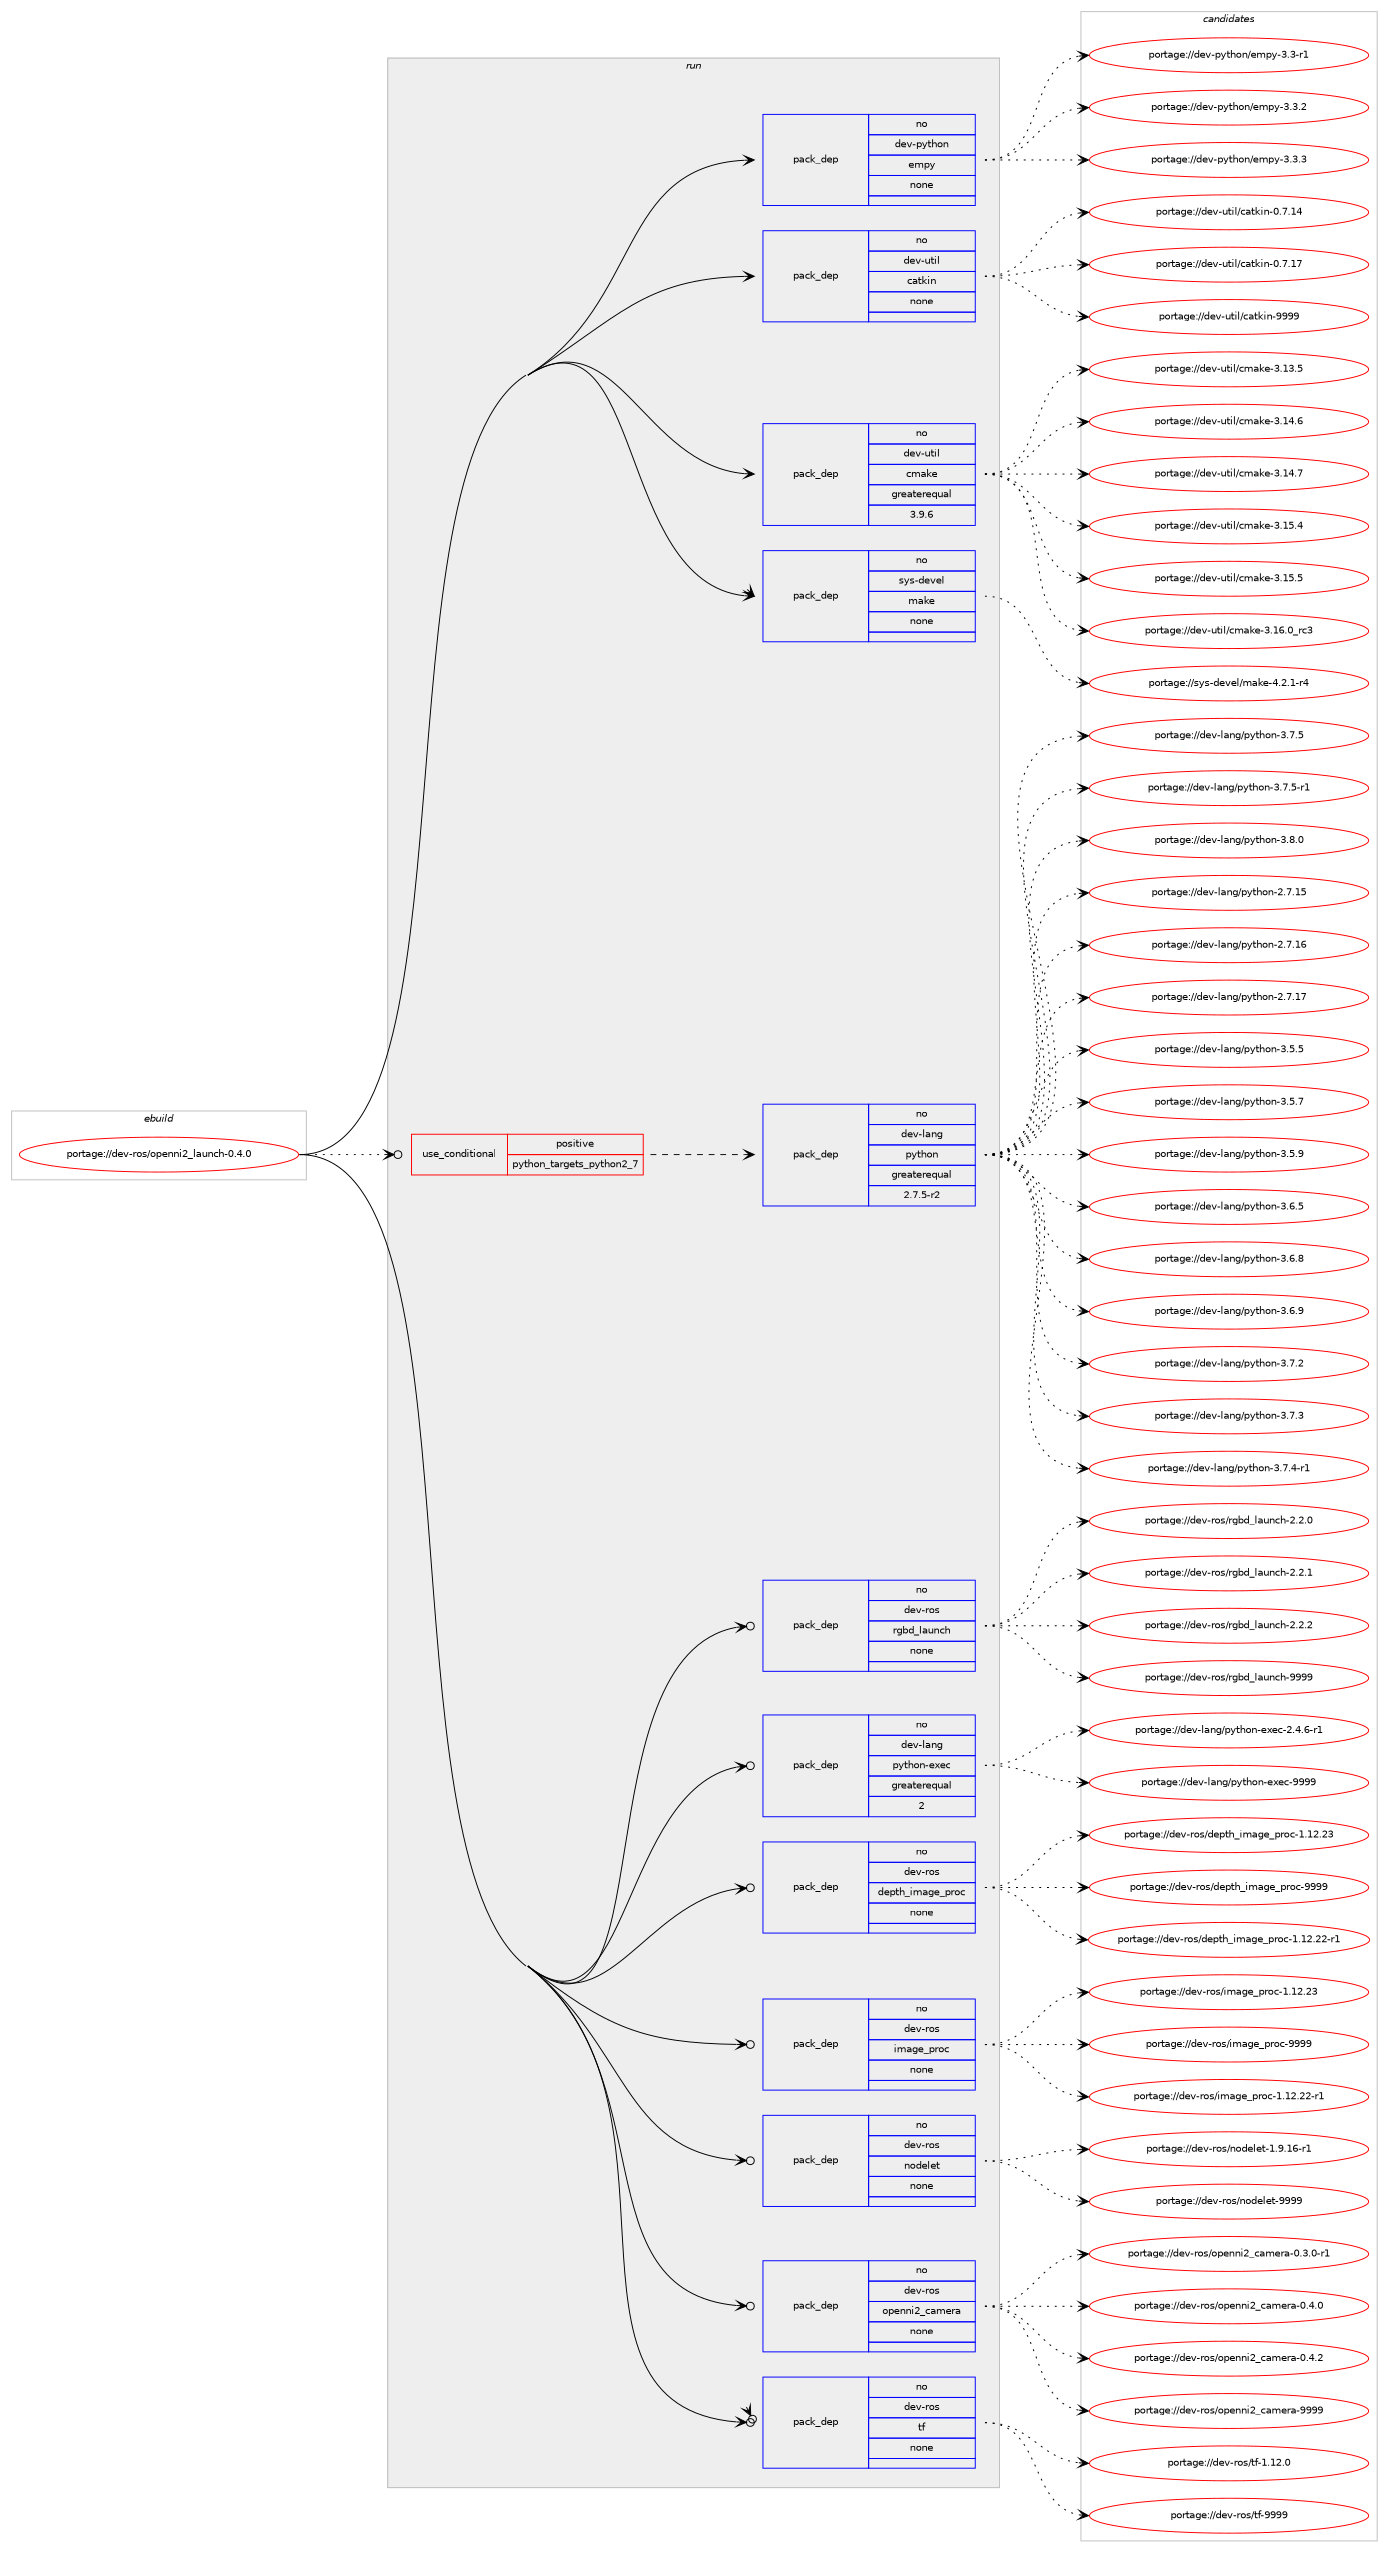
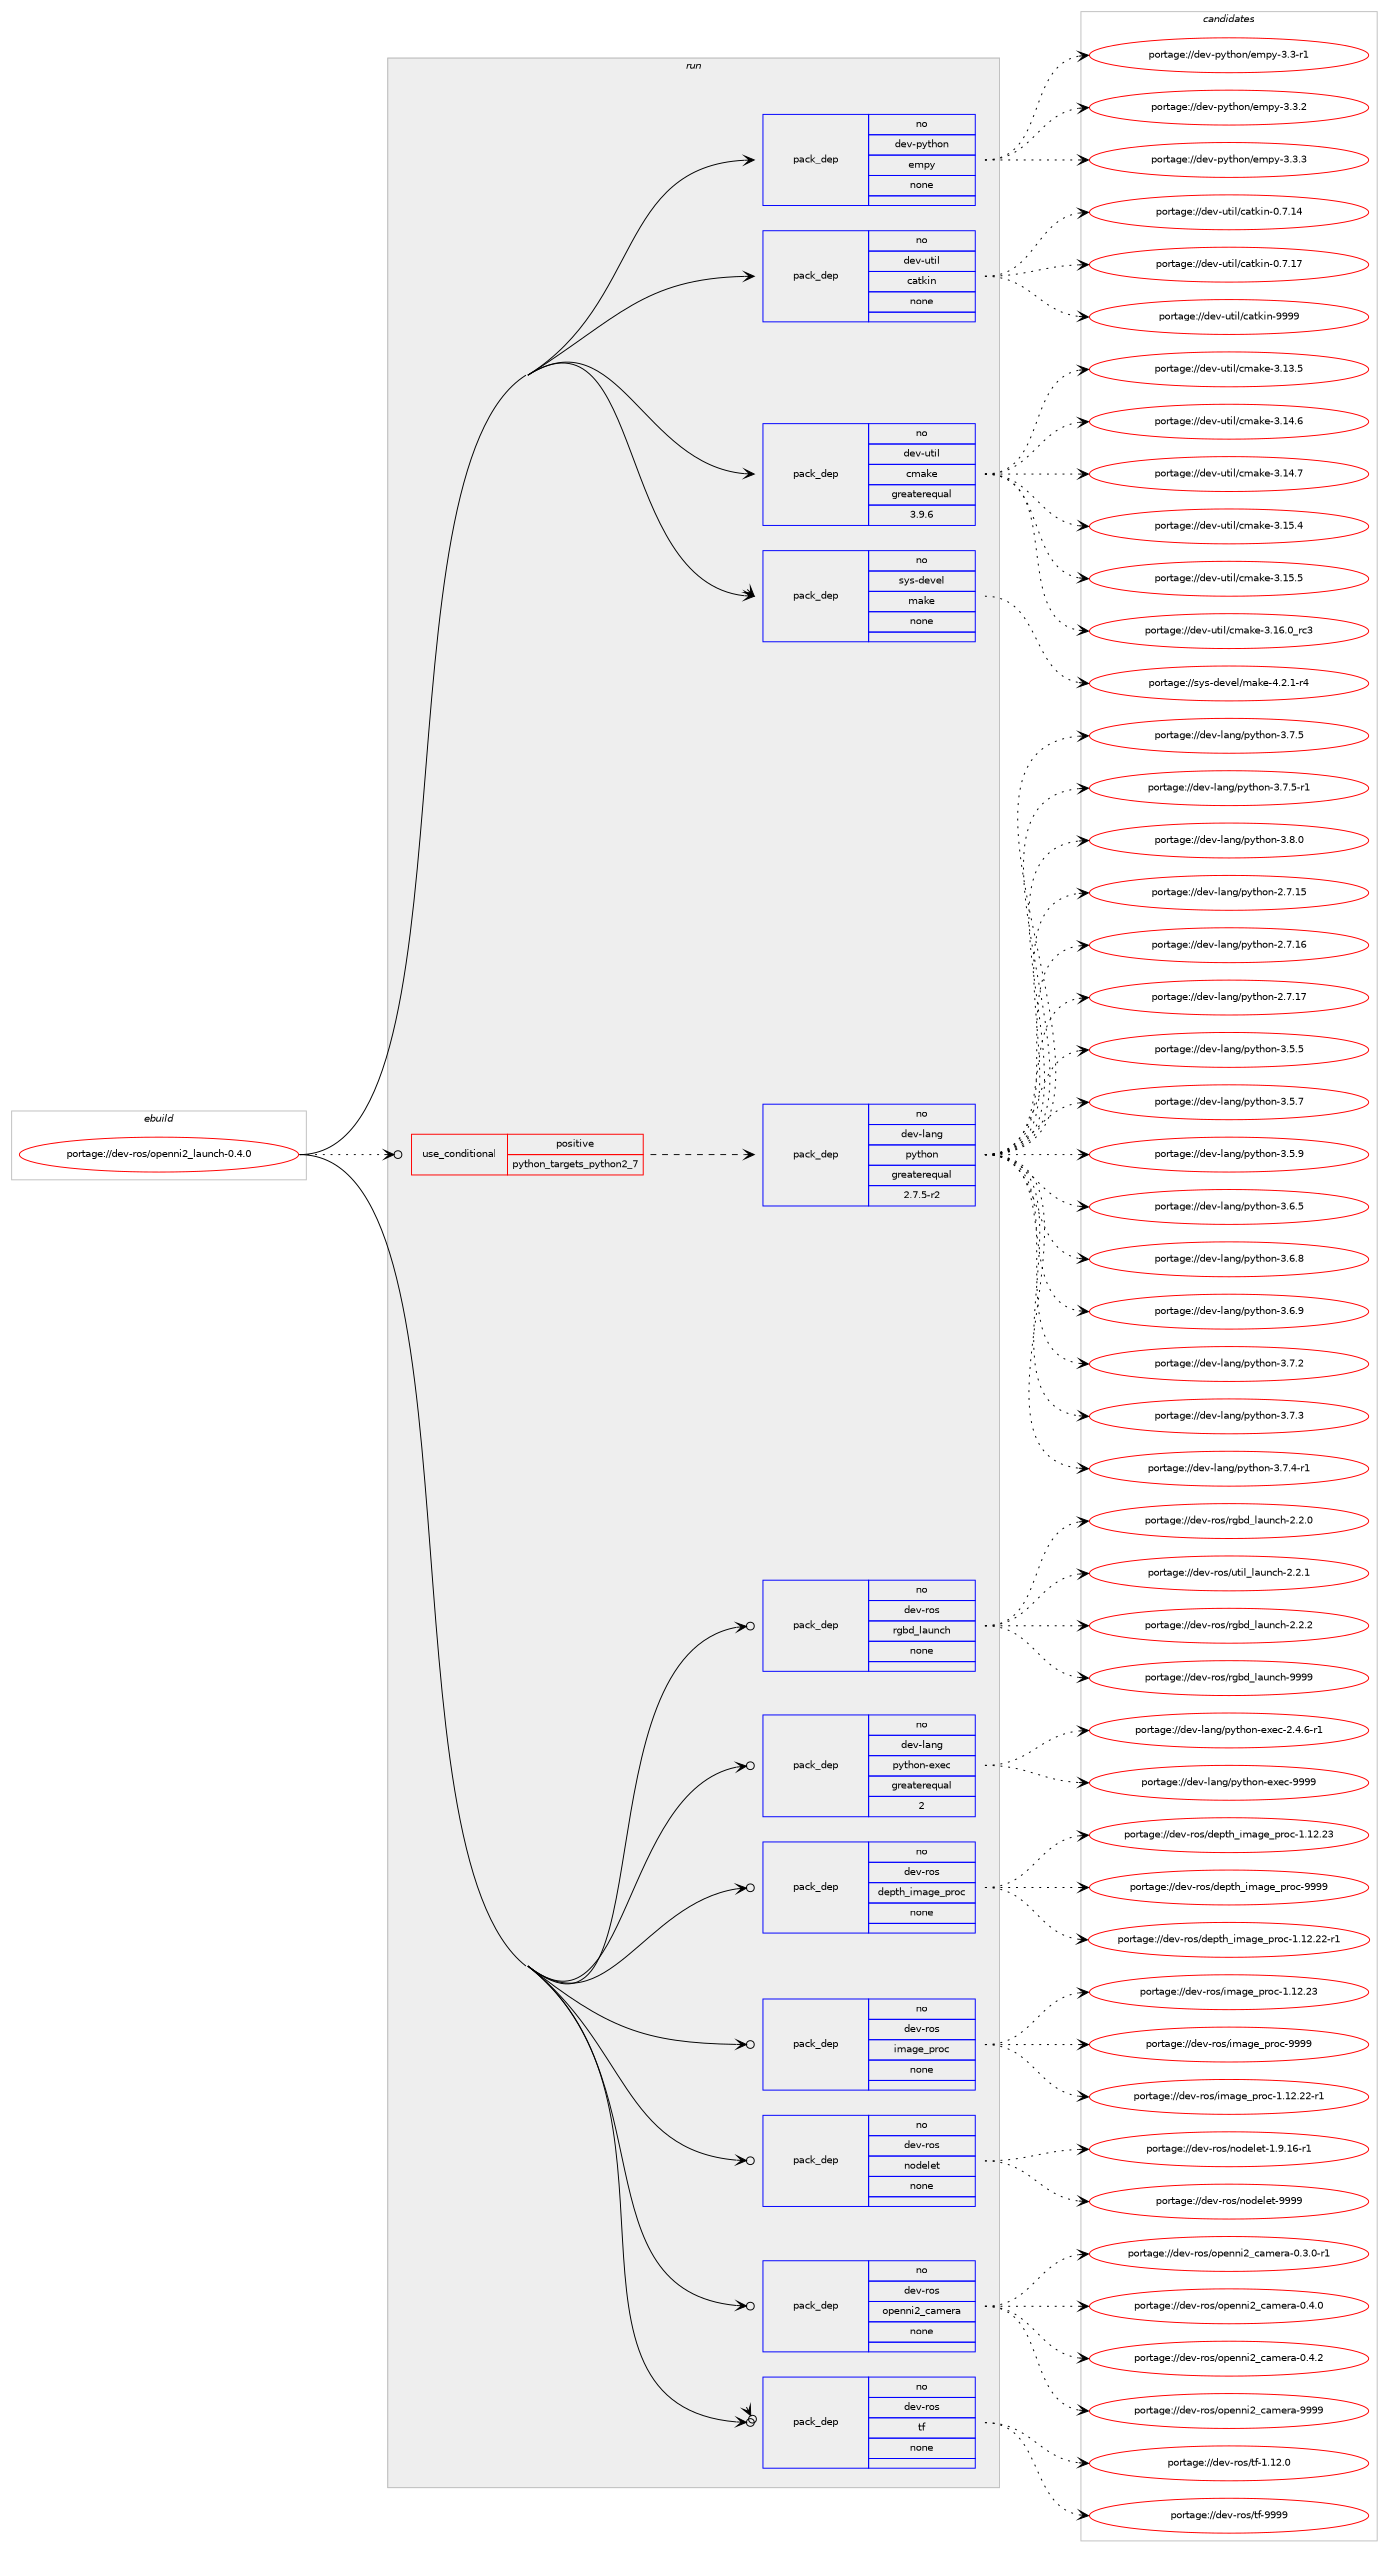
node "portage://dev-ros/rgbd_launch-2.2.1": label "portage://dev-ros/rgbd_launch-2.2.1" -> "portage://dev-ros/util_launch-2.2.1"
